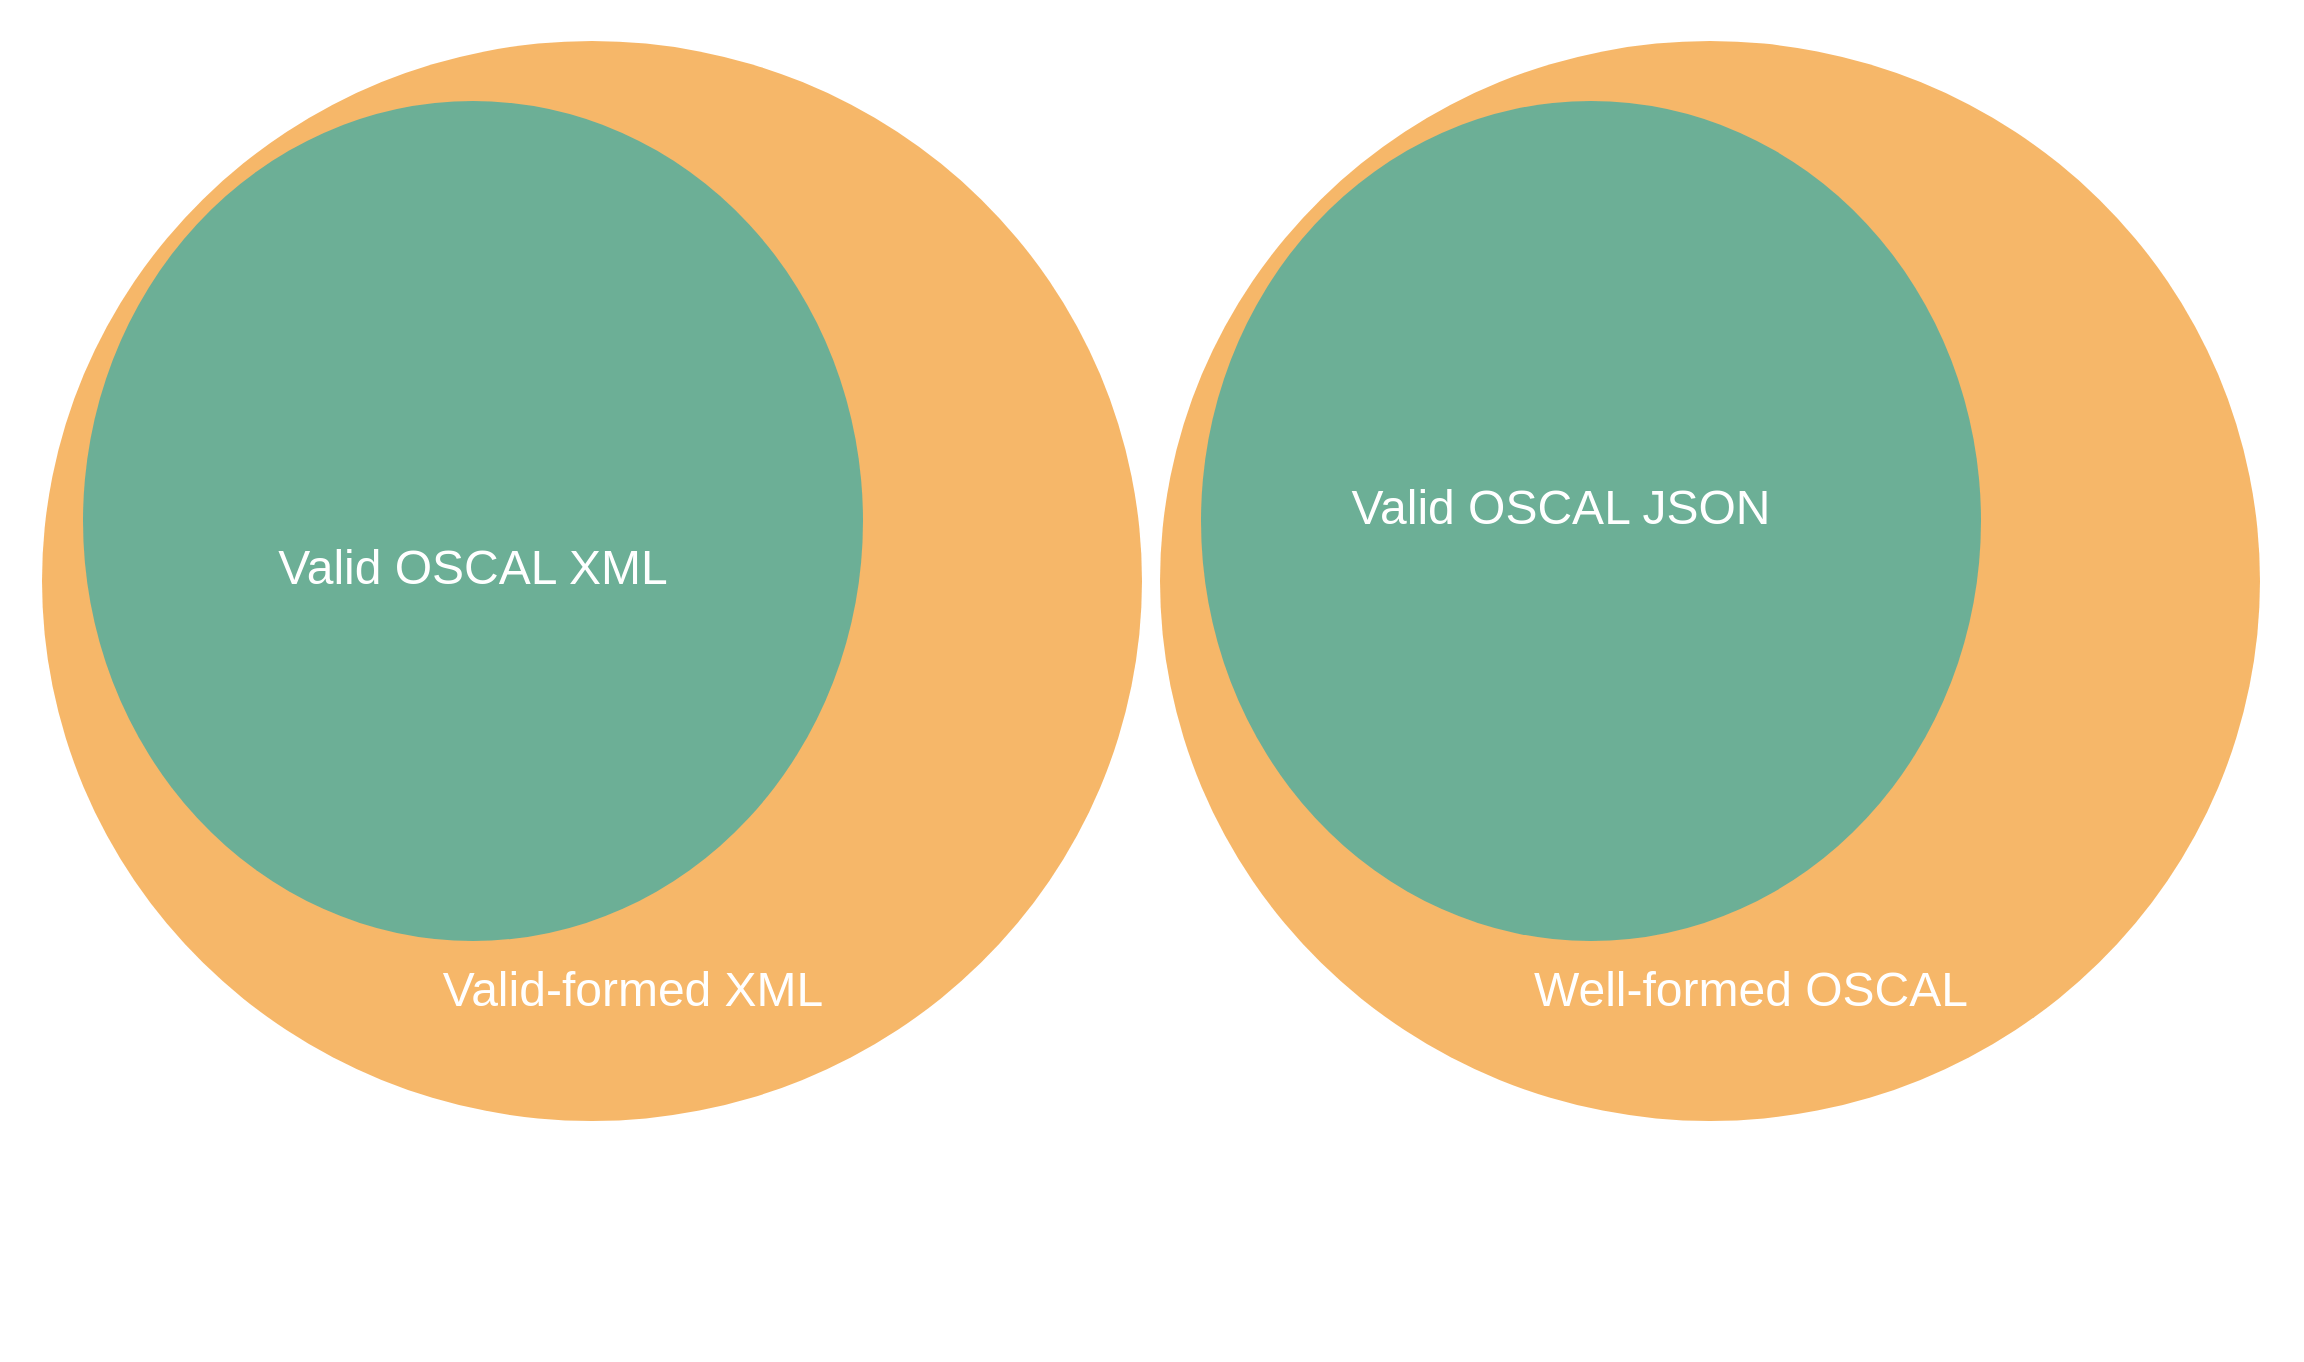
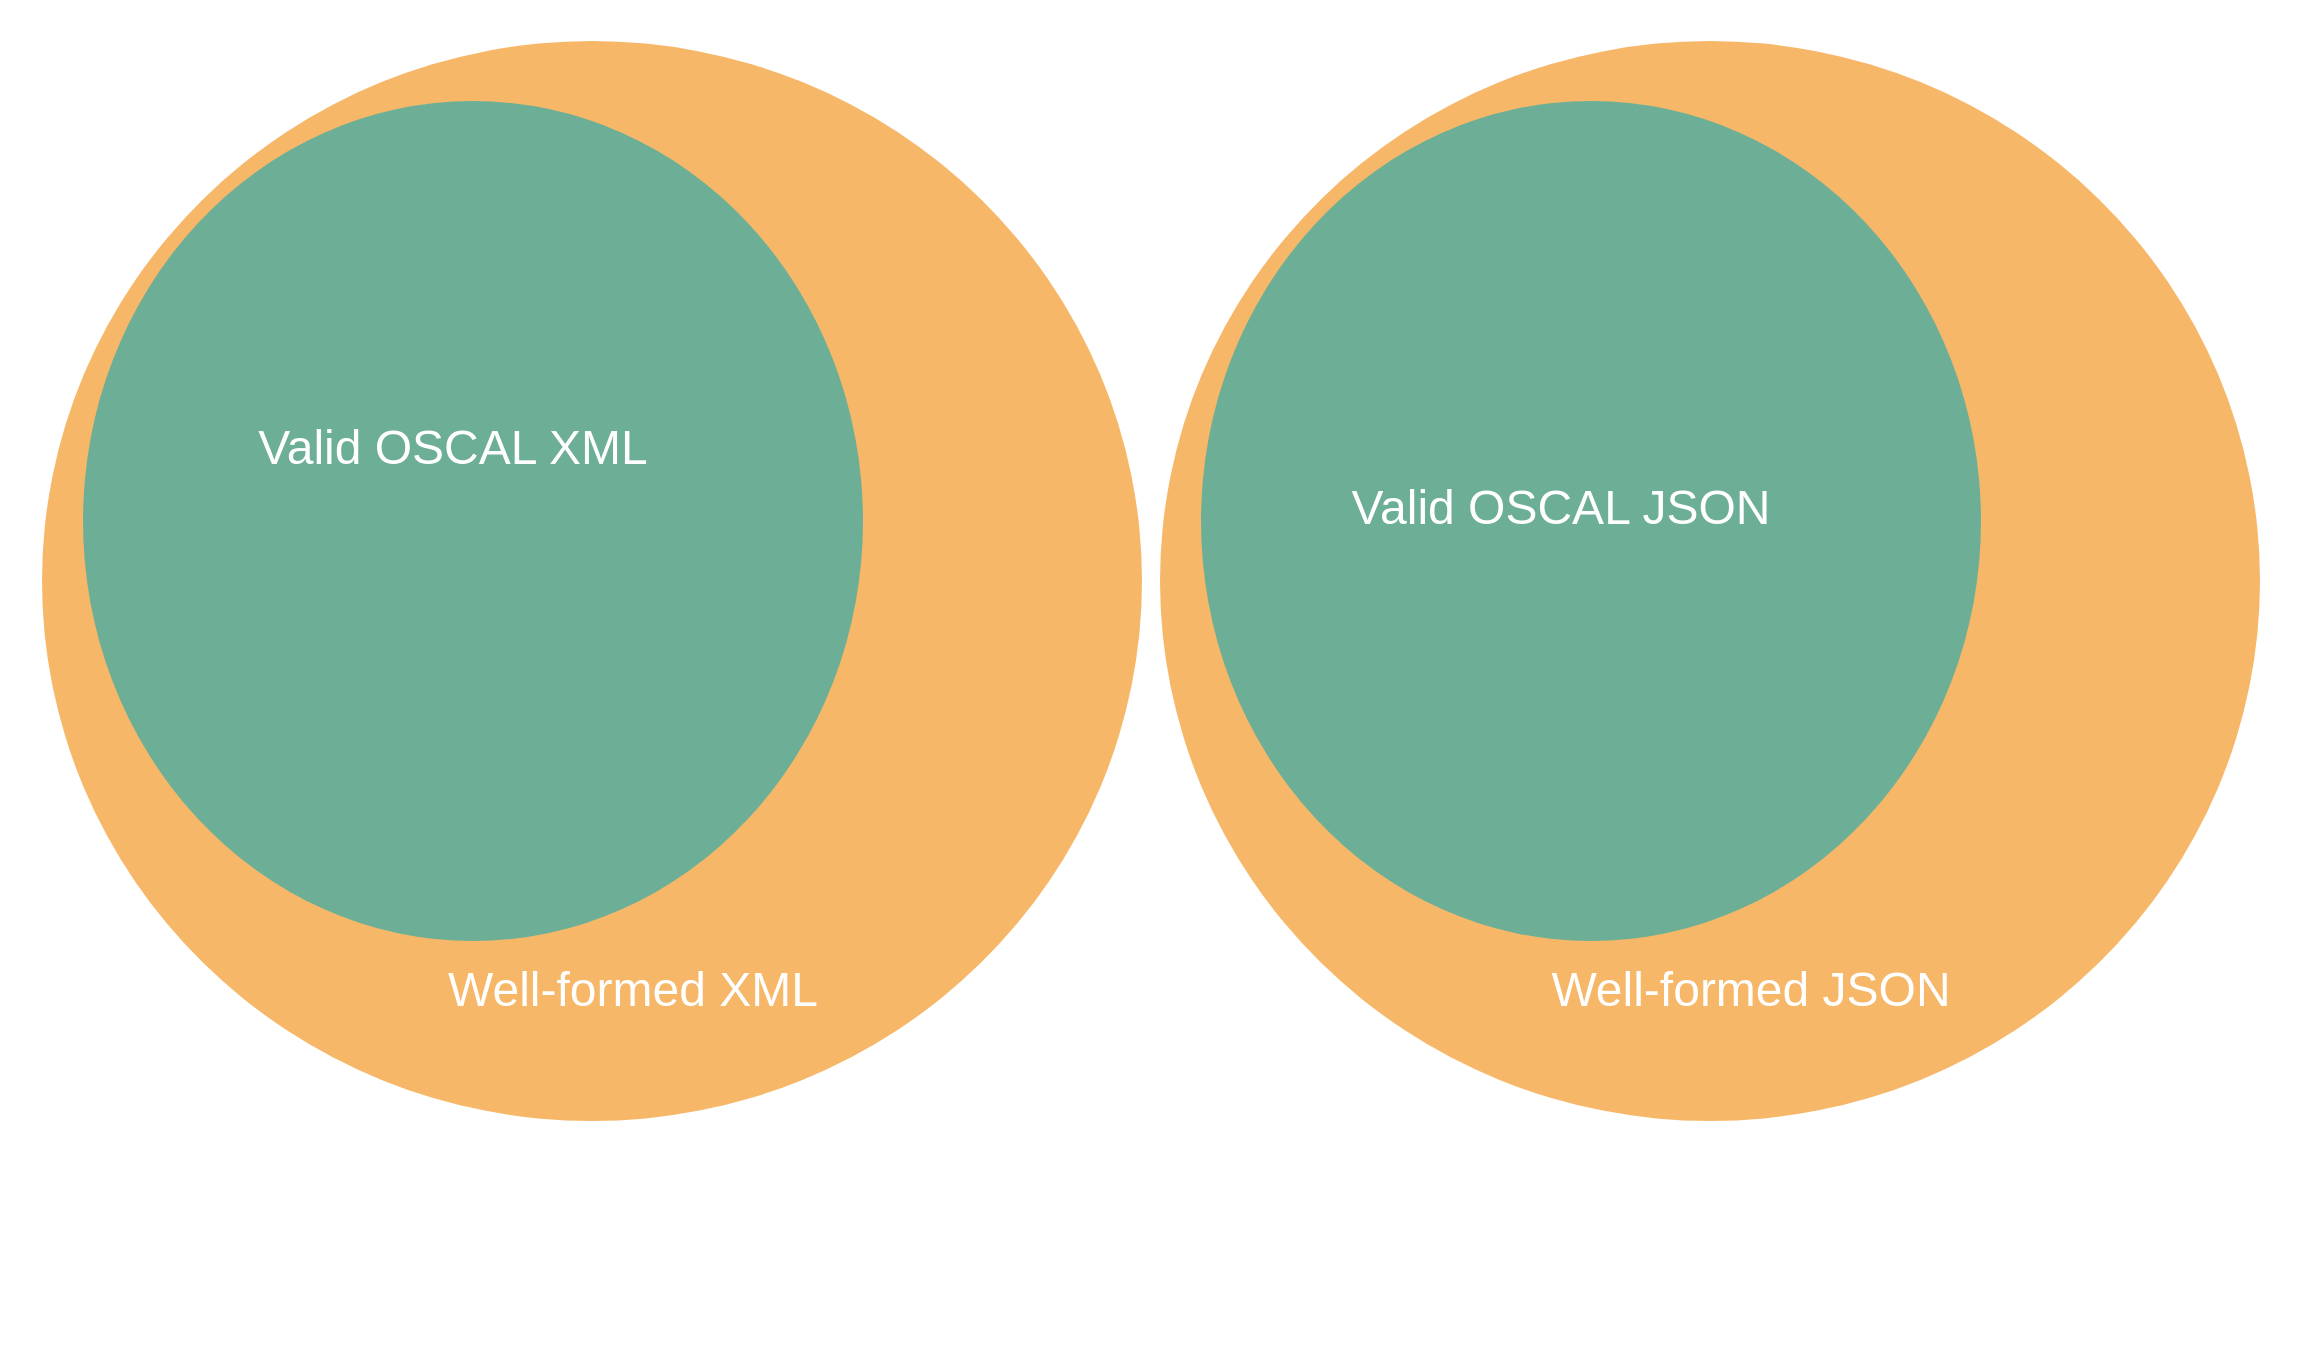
node "Valid OSCAL XML": moved (472, 568) -> (452, 448)
node "Valid-formed XML": label "Valid-formed XML" -> "Well-formed XML"
node "Well-formed OSCAL": label "Well-formed OSCAL" -> "Well-formed JSON"
